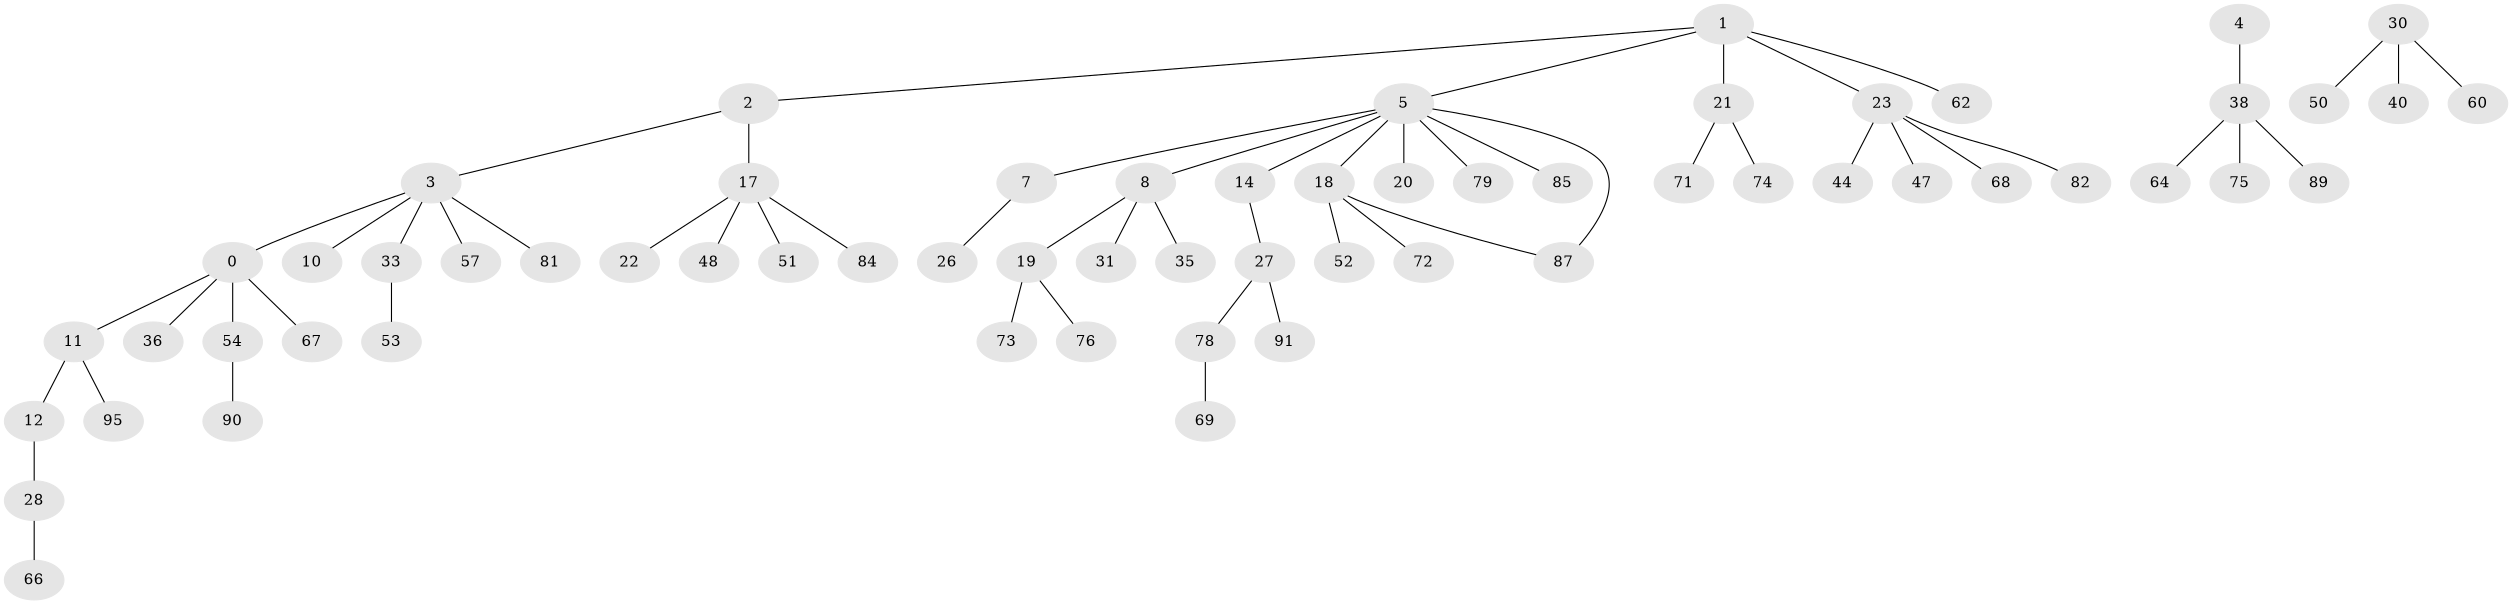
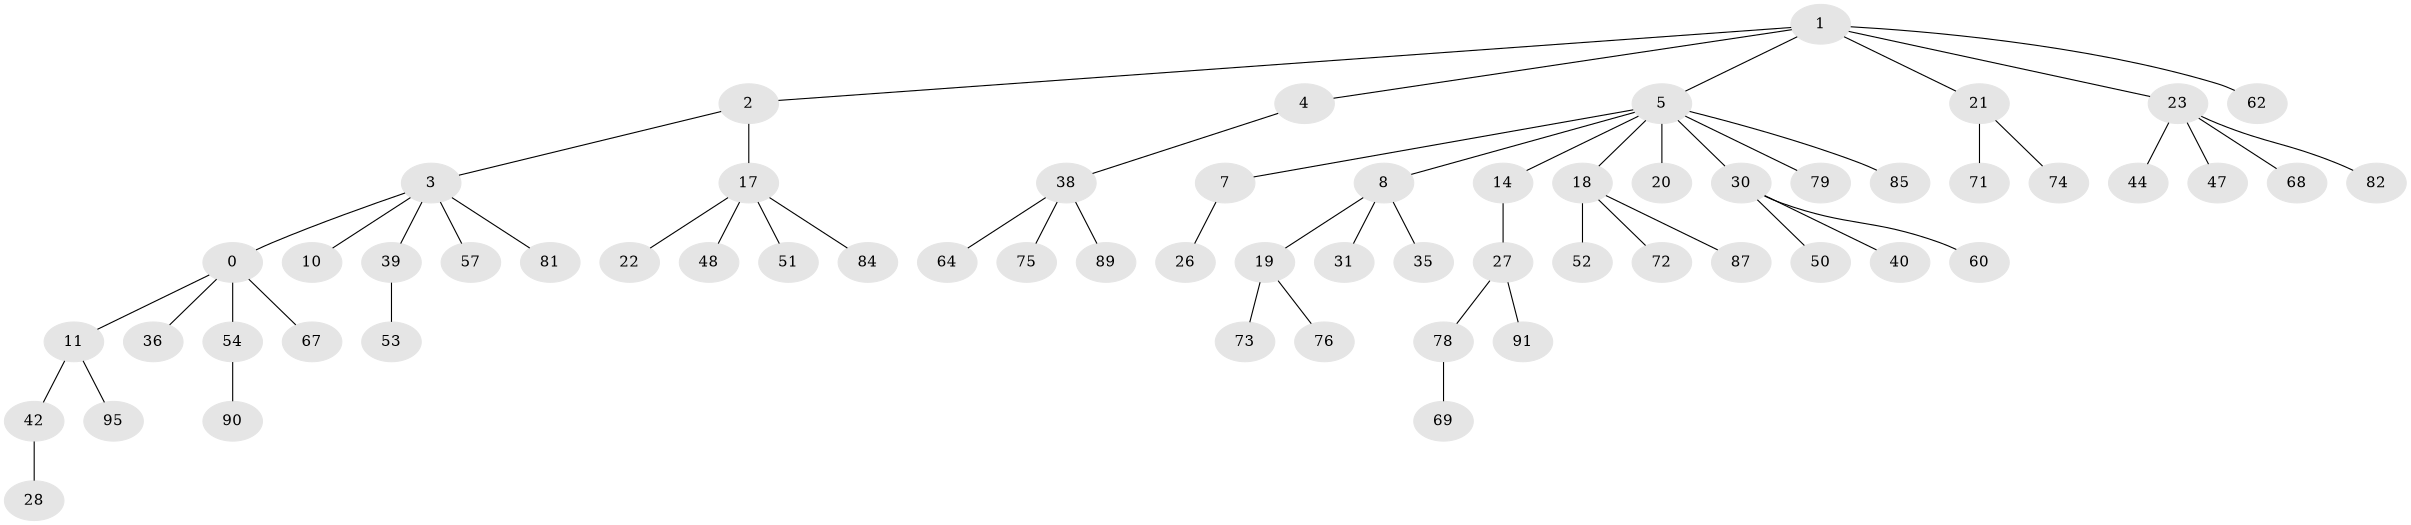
edge "1" -- "4": added
edge "5" -- "87": now "5" -- "30"
node "33": label "33" -> "39"
node "12": label "12" -> "42"
node "66": removed
